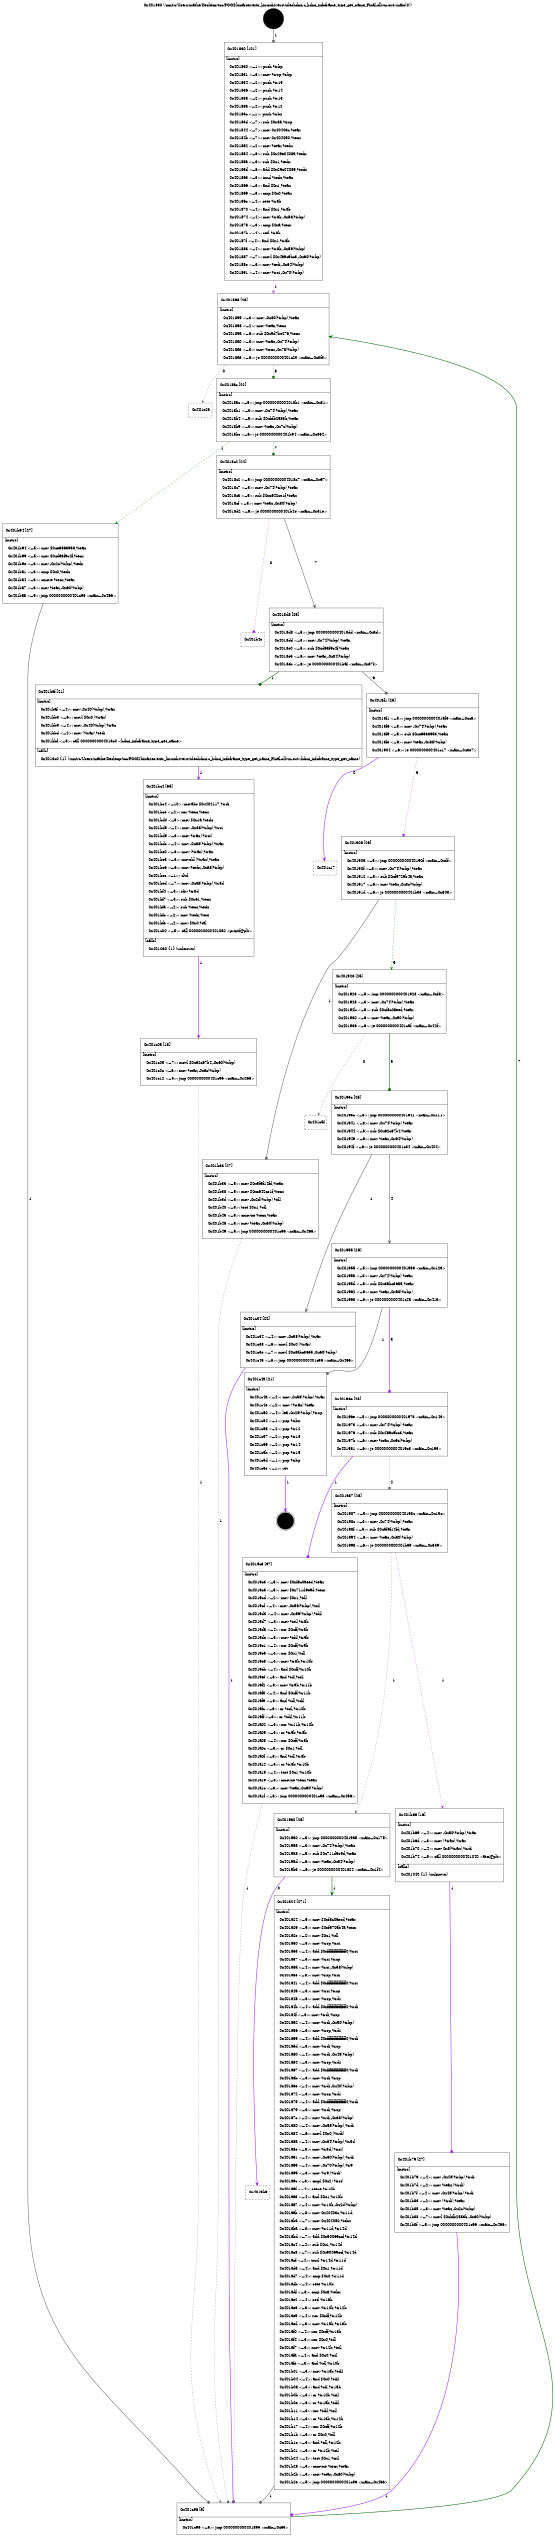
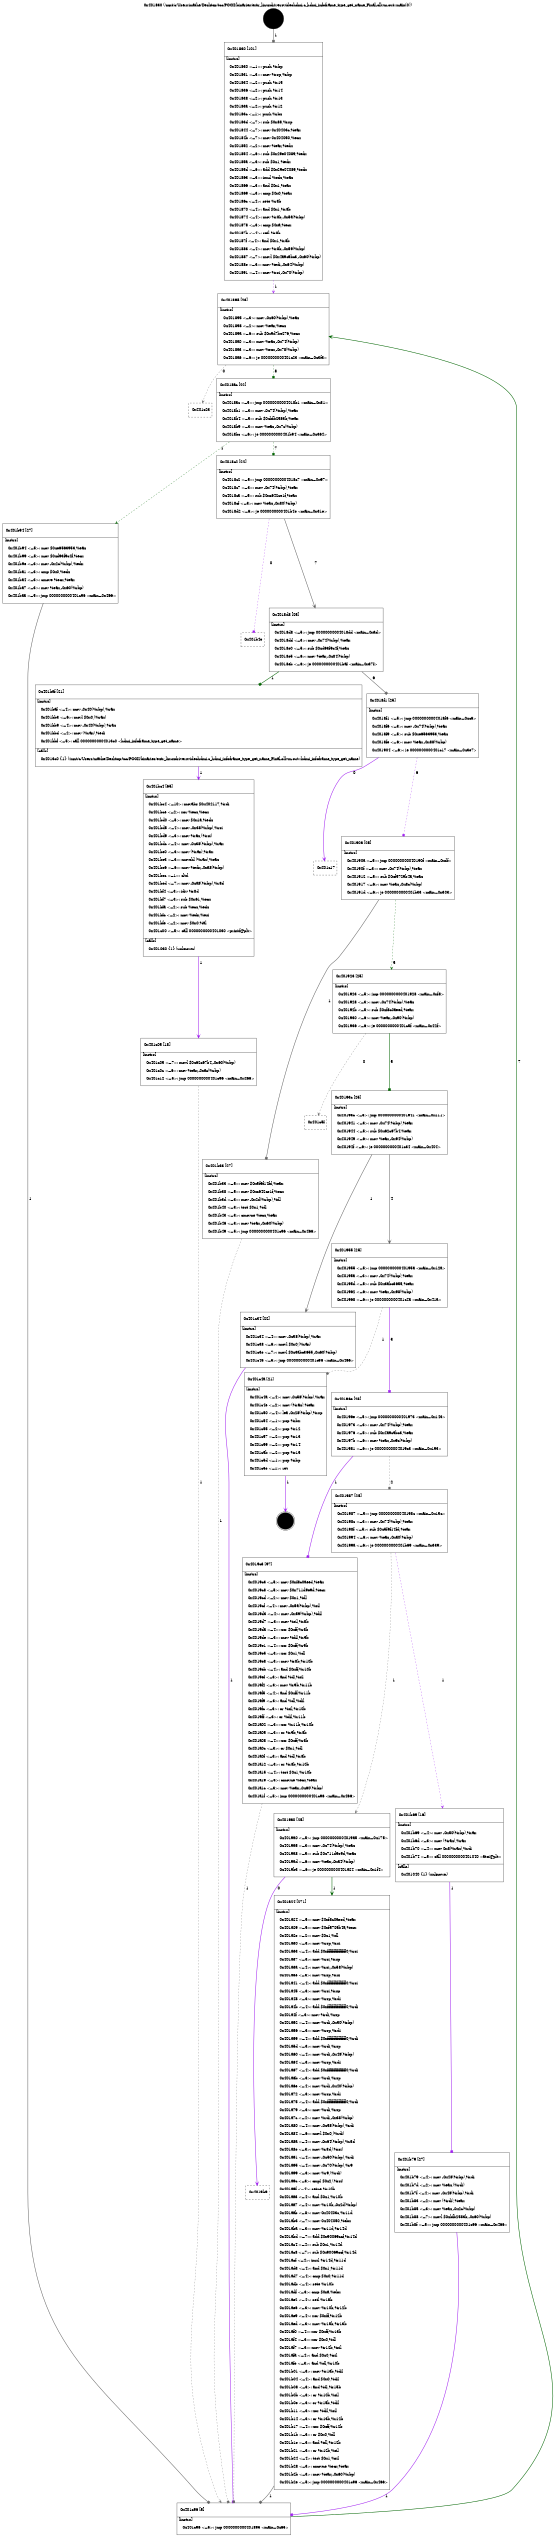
edge "0x401955 [25]" -> "0x401c4a [21]": style bold -> dashed
